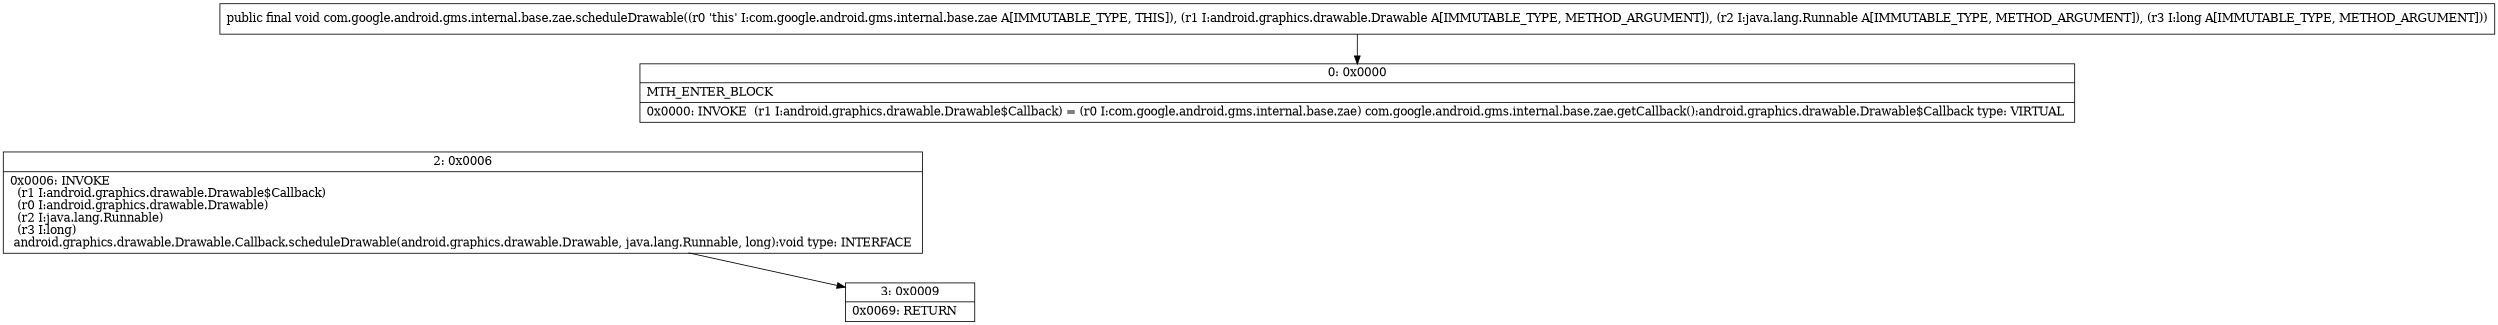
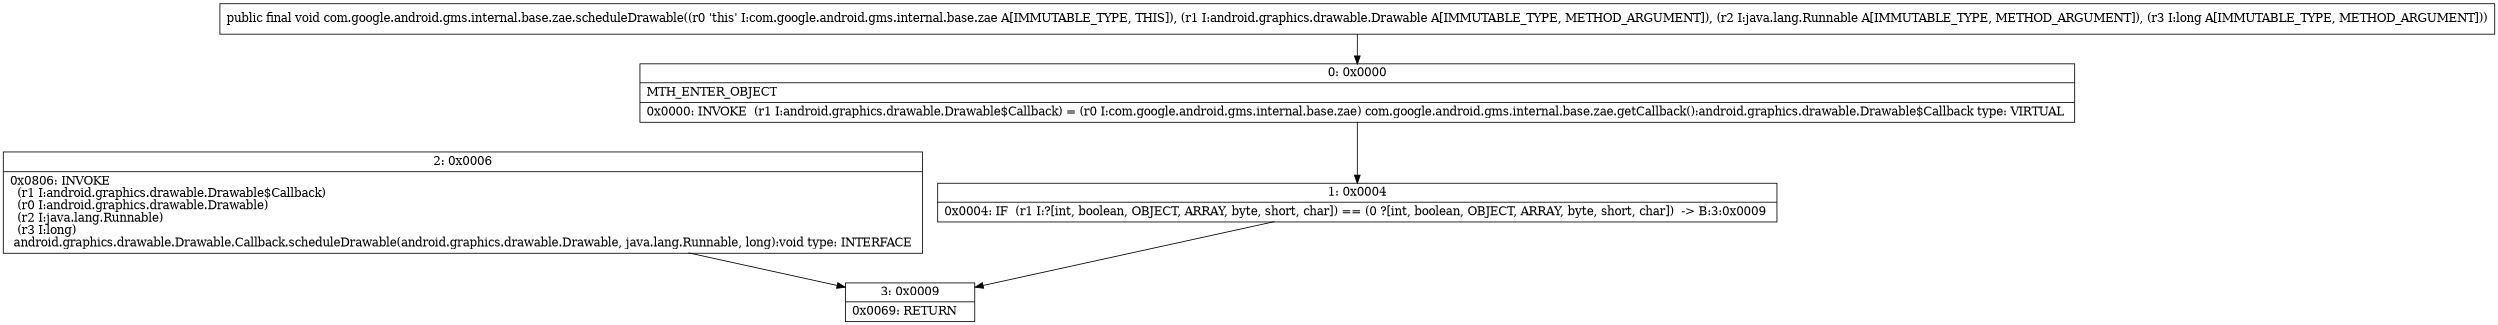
node "0: 0x0000": text "MTH_ENTER_BLOCK" -> "MTH_ENTER_OBJECT"
node "2: 0x0006": text "0x0006: INVOKE" -> "0x0806: INVOKE"
node "1: 0x0004": added
